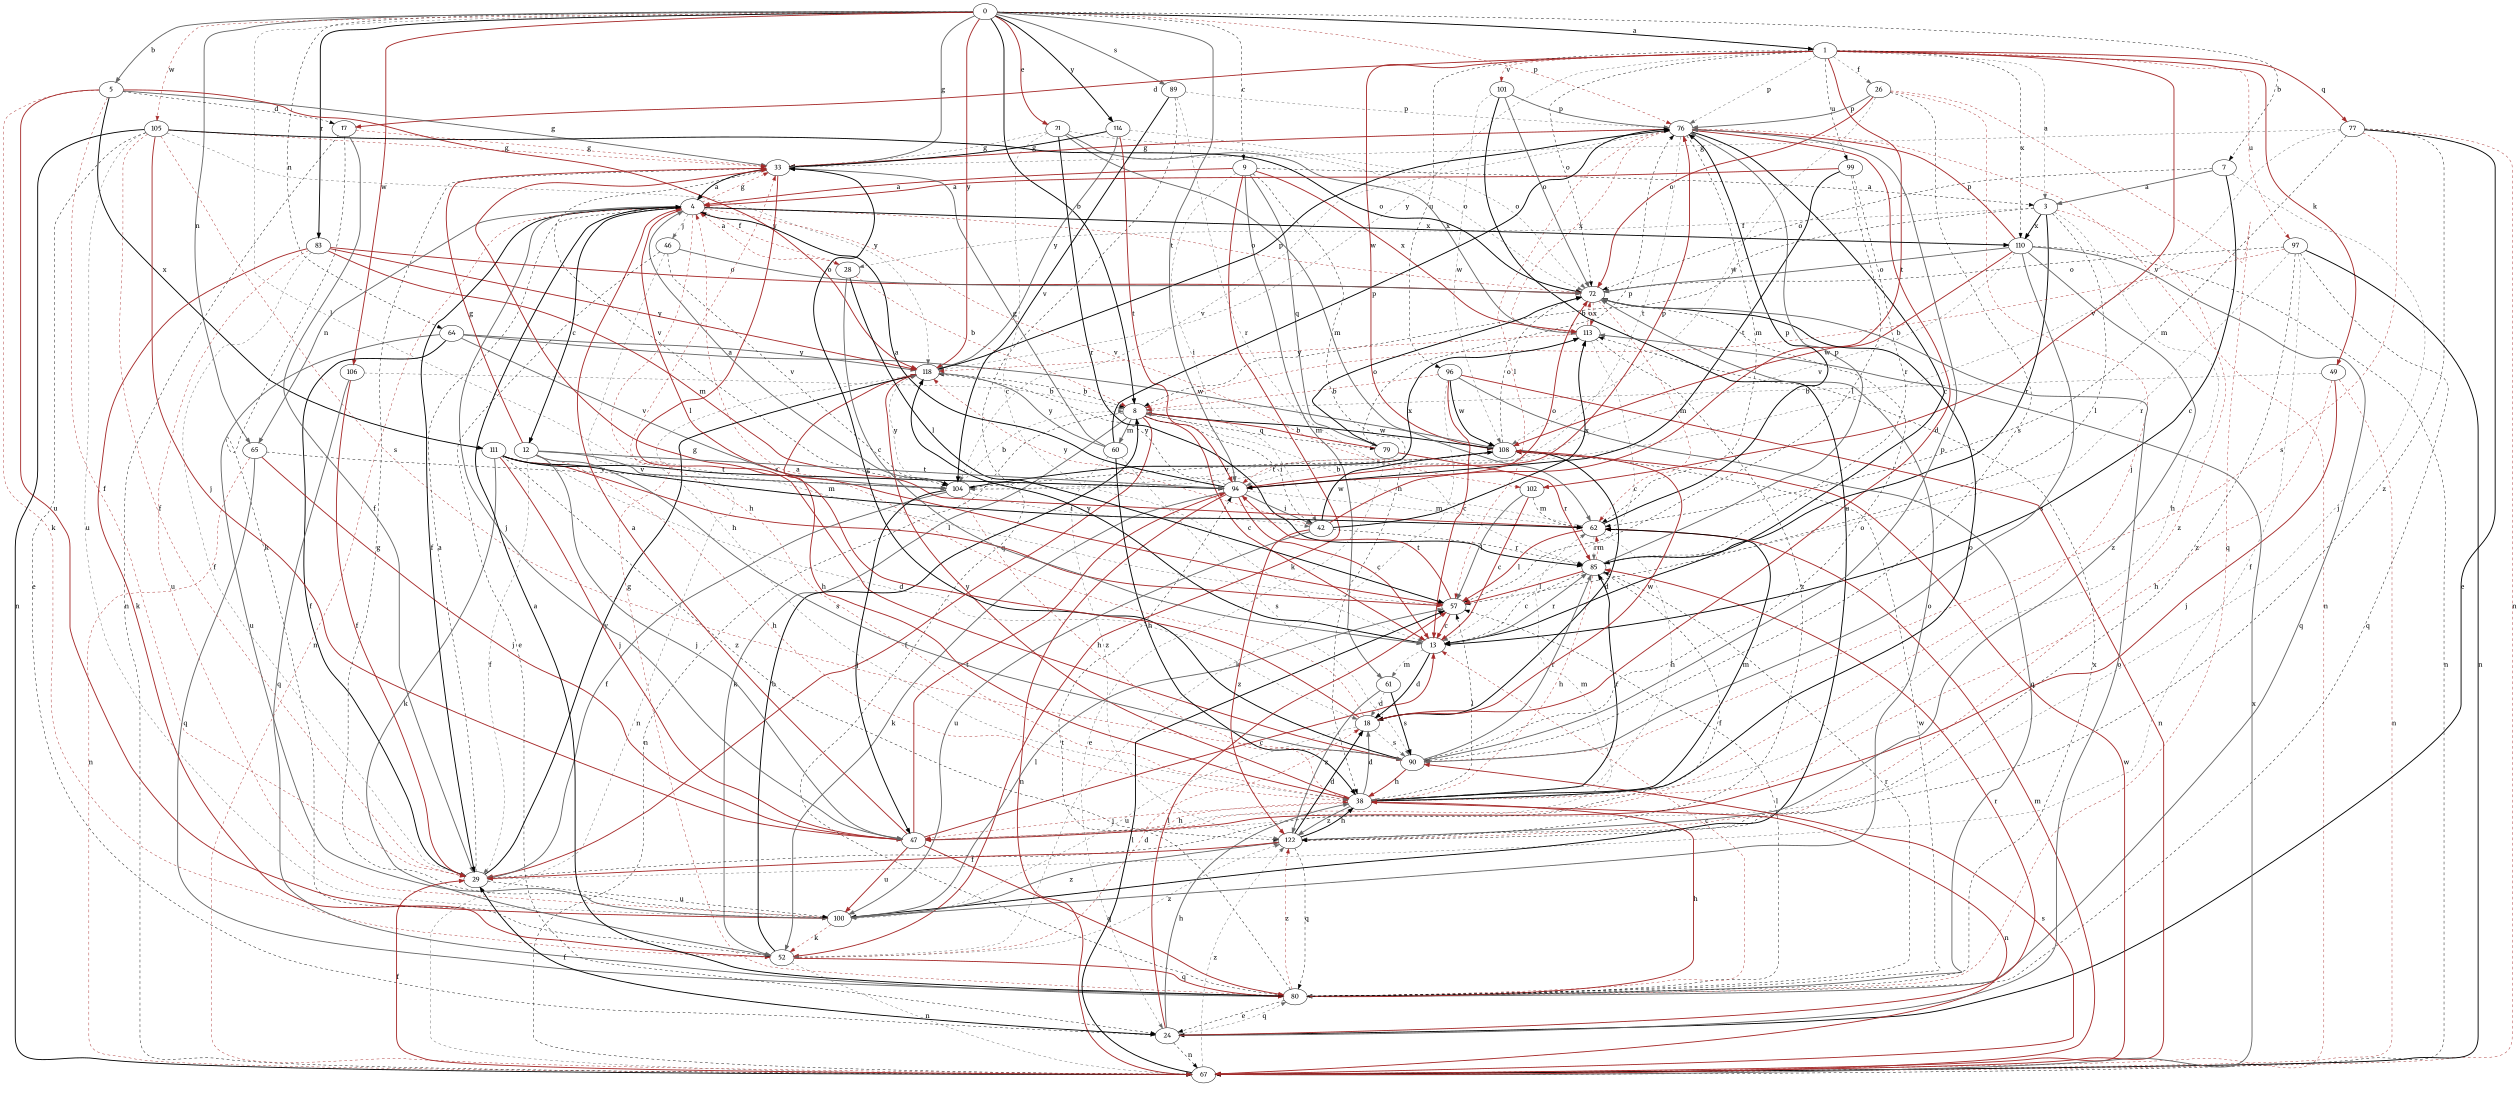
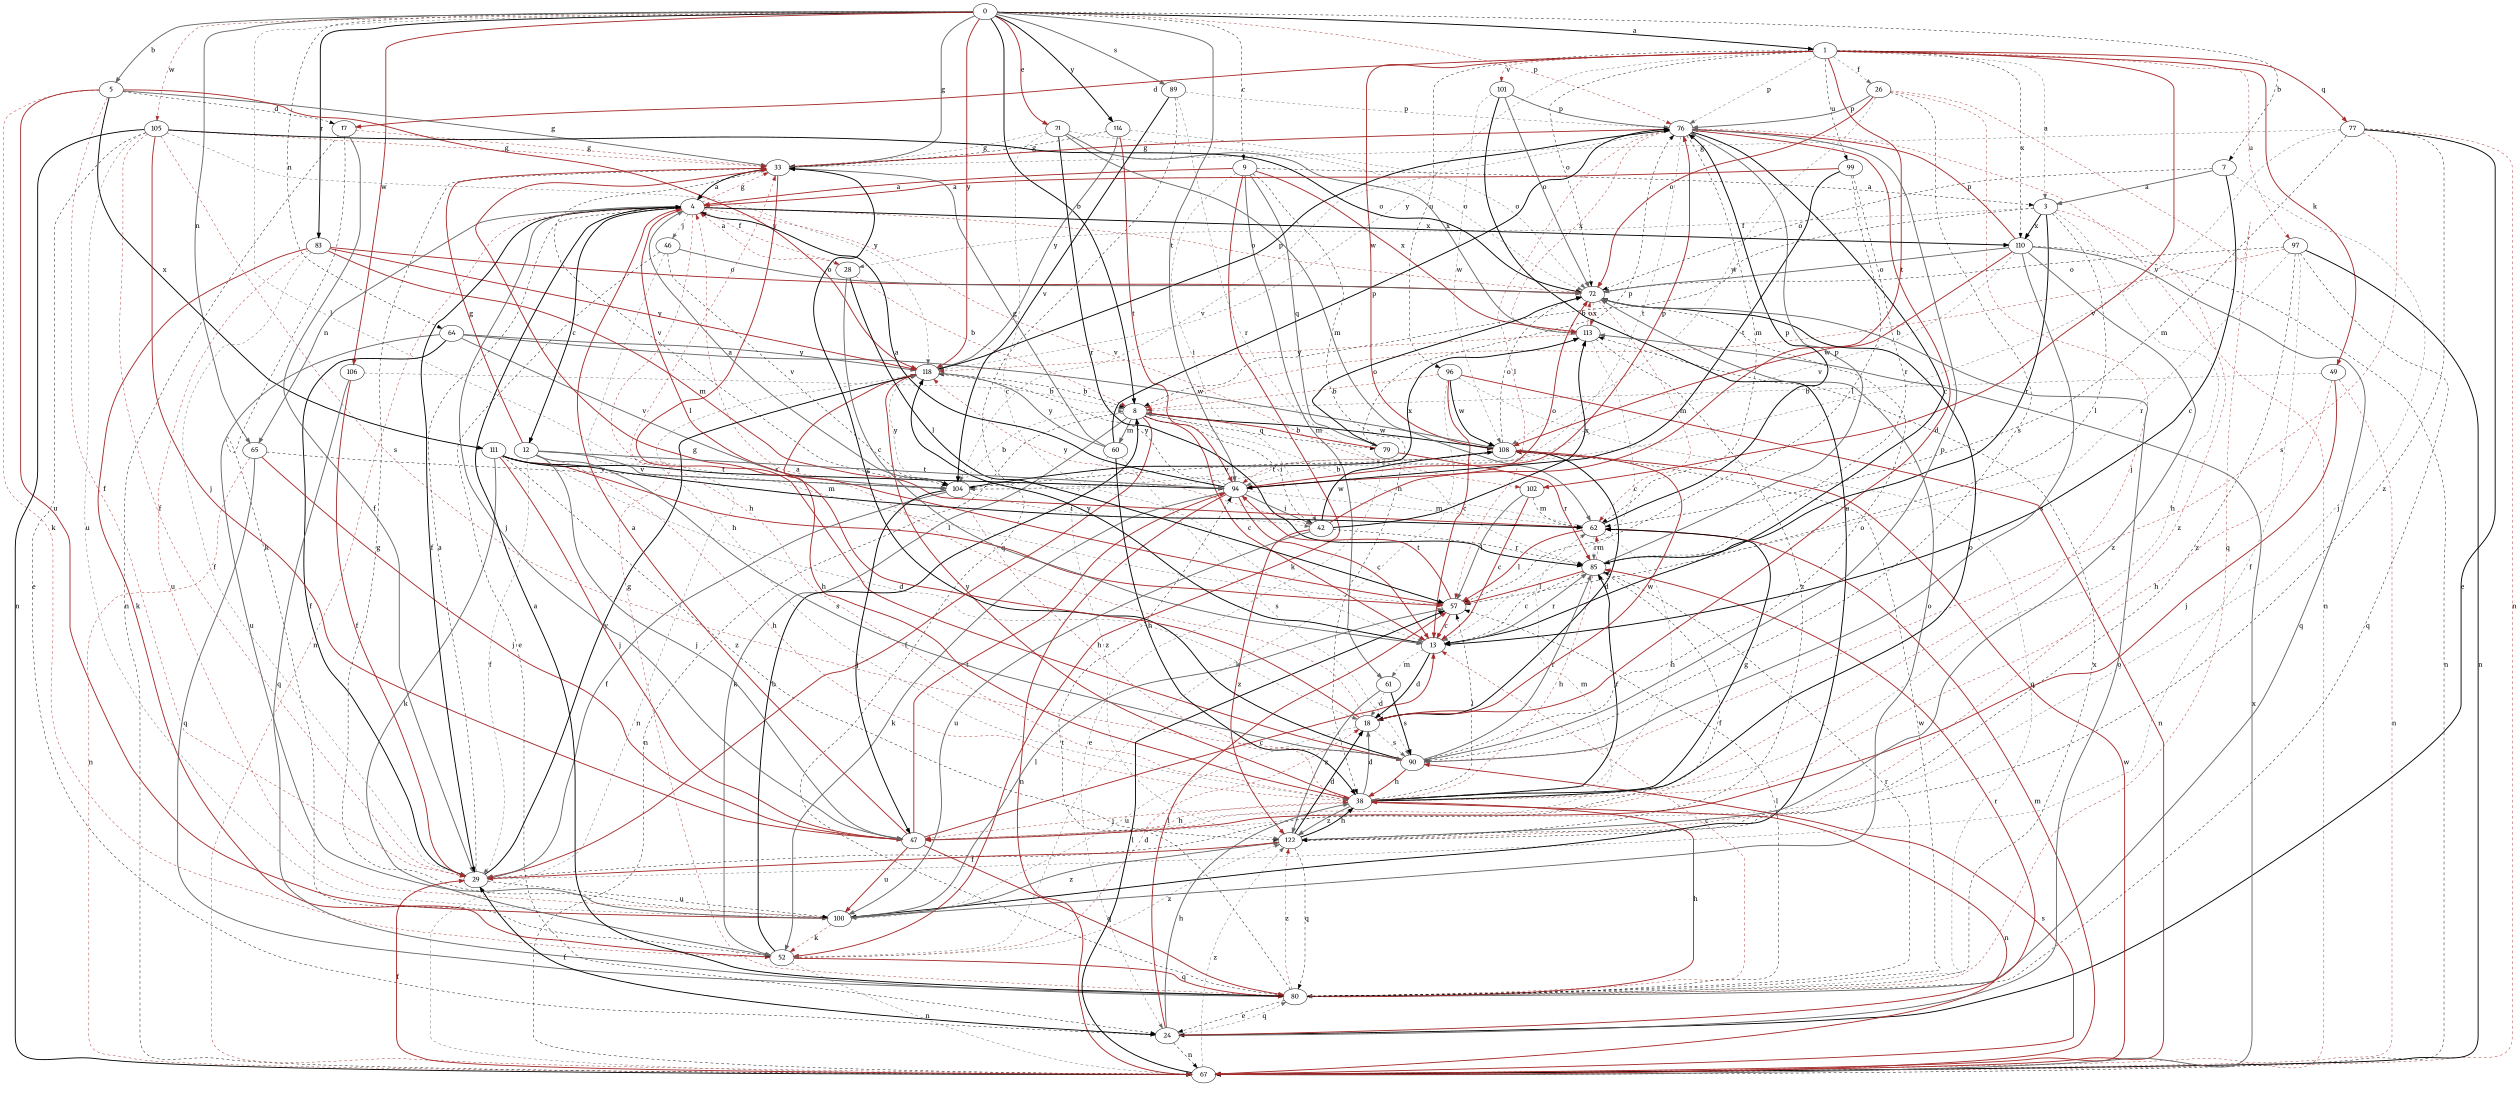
edge "114" -> "33": style bold -> dashed
edge "38" -> "62": label "m" -> "g"
edge "96" -> "80": style bold -> dashed
